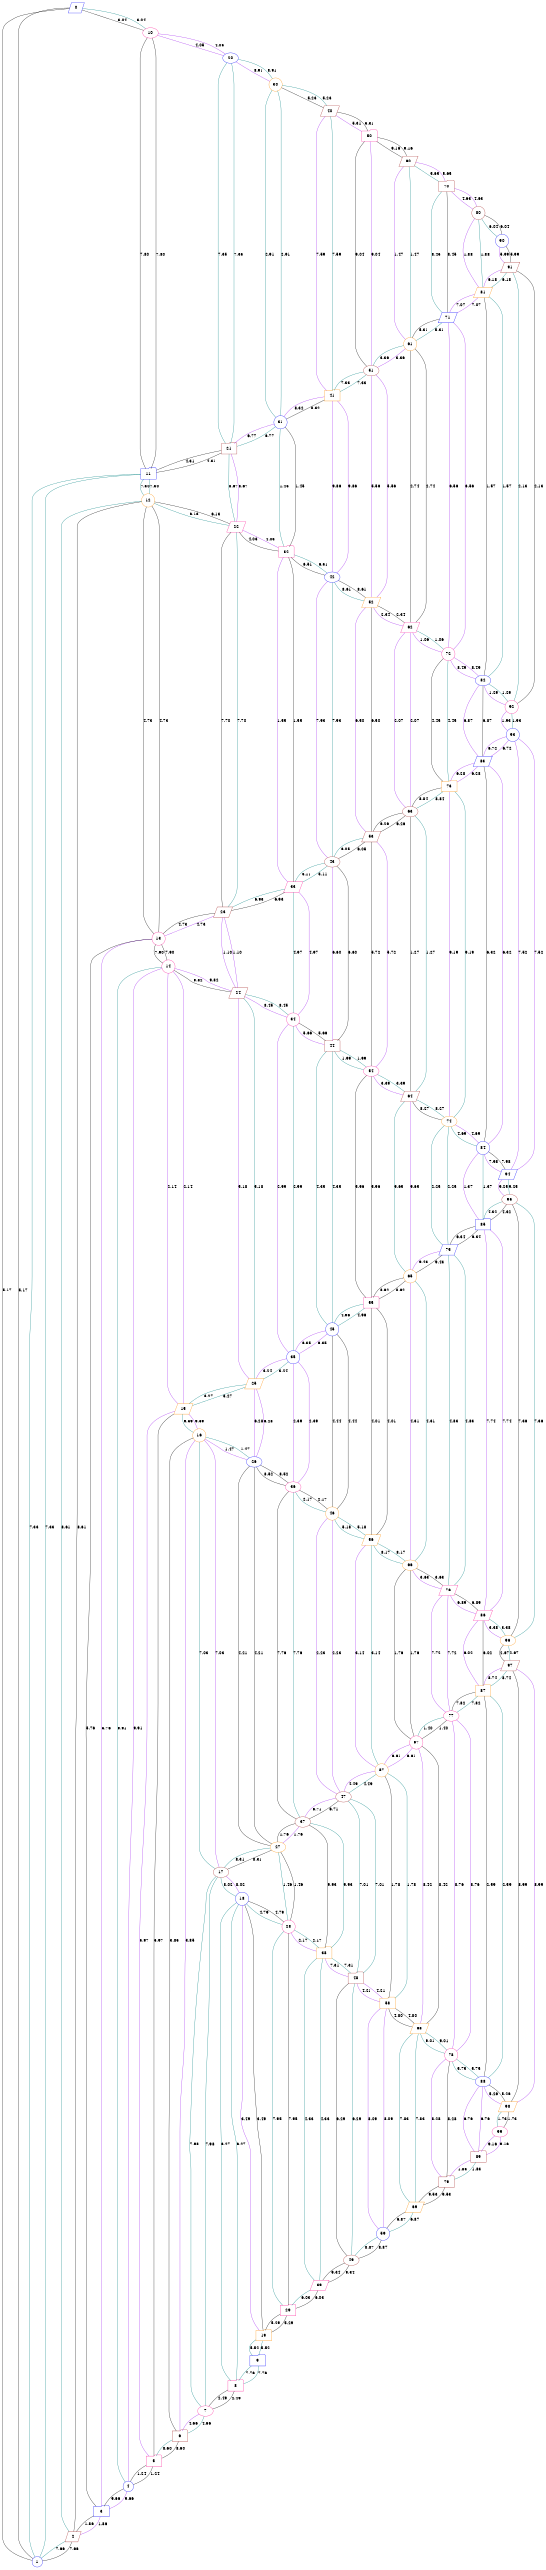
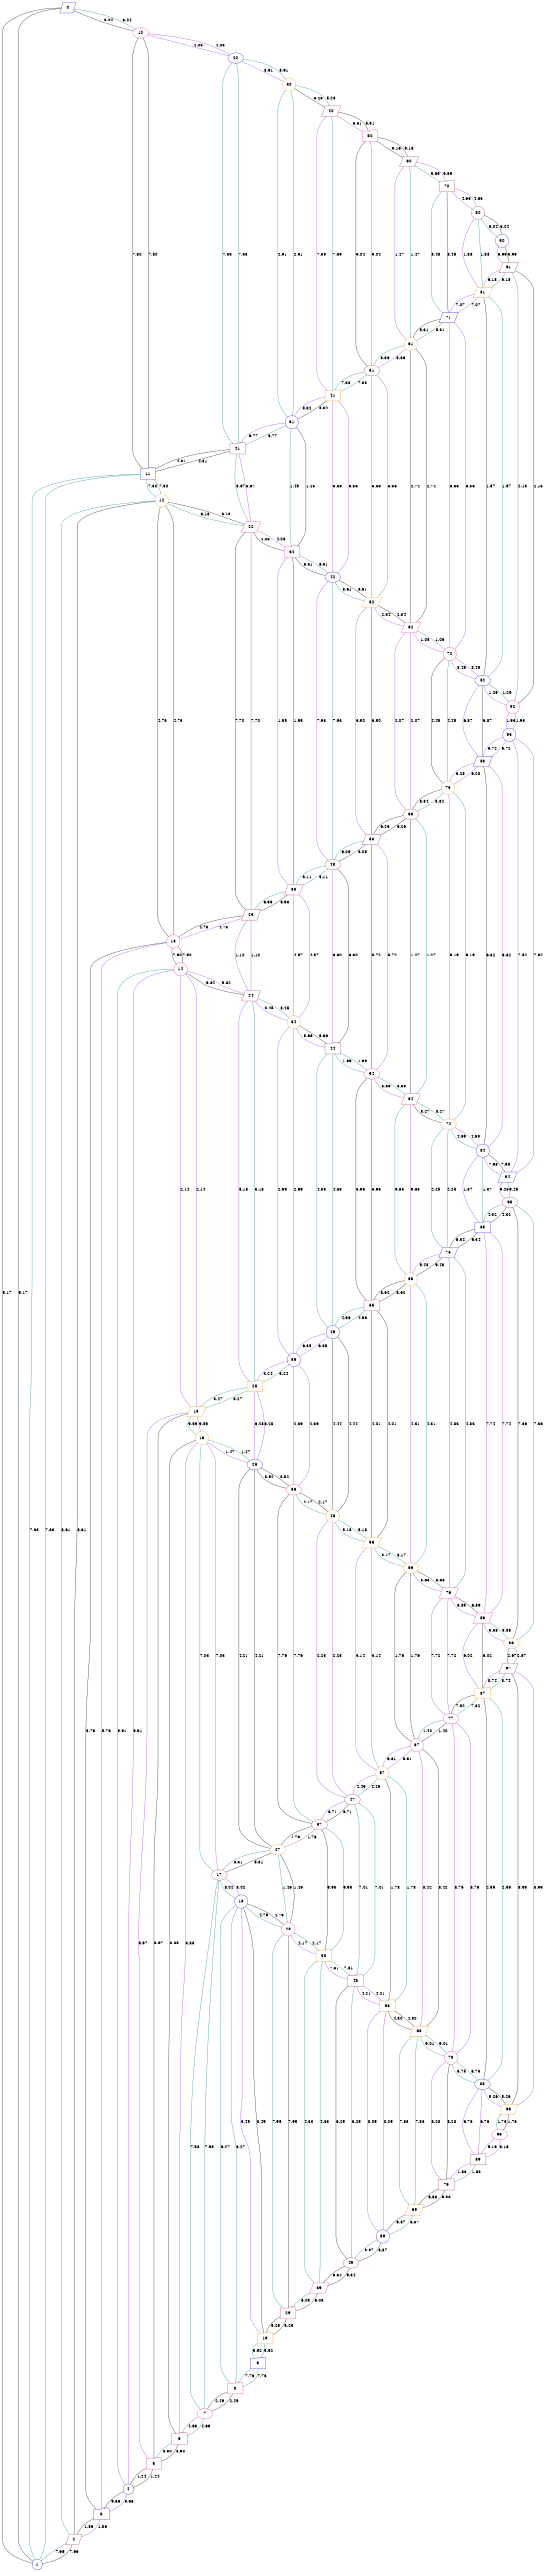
node "73": shape folder -> circle
node "34": color deeppink -> darkorange
node "25": shape parallelogram -> folder
